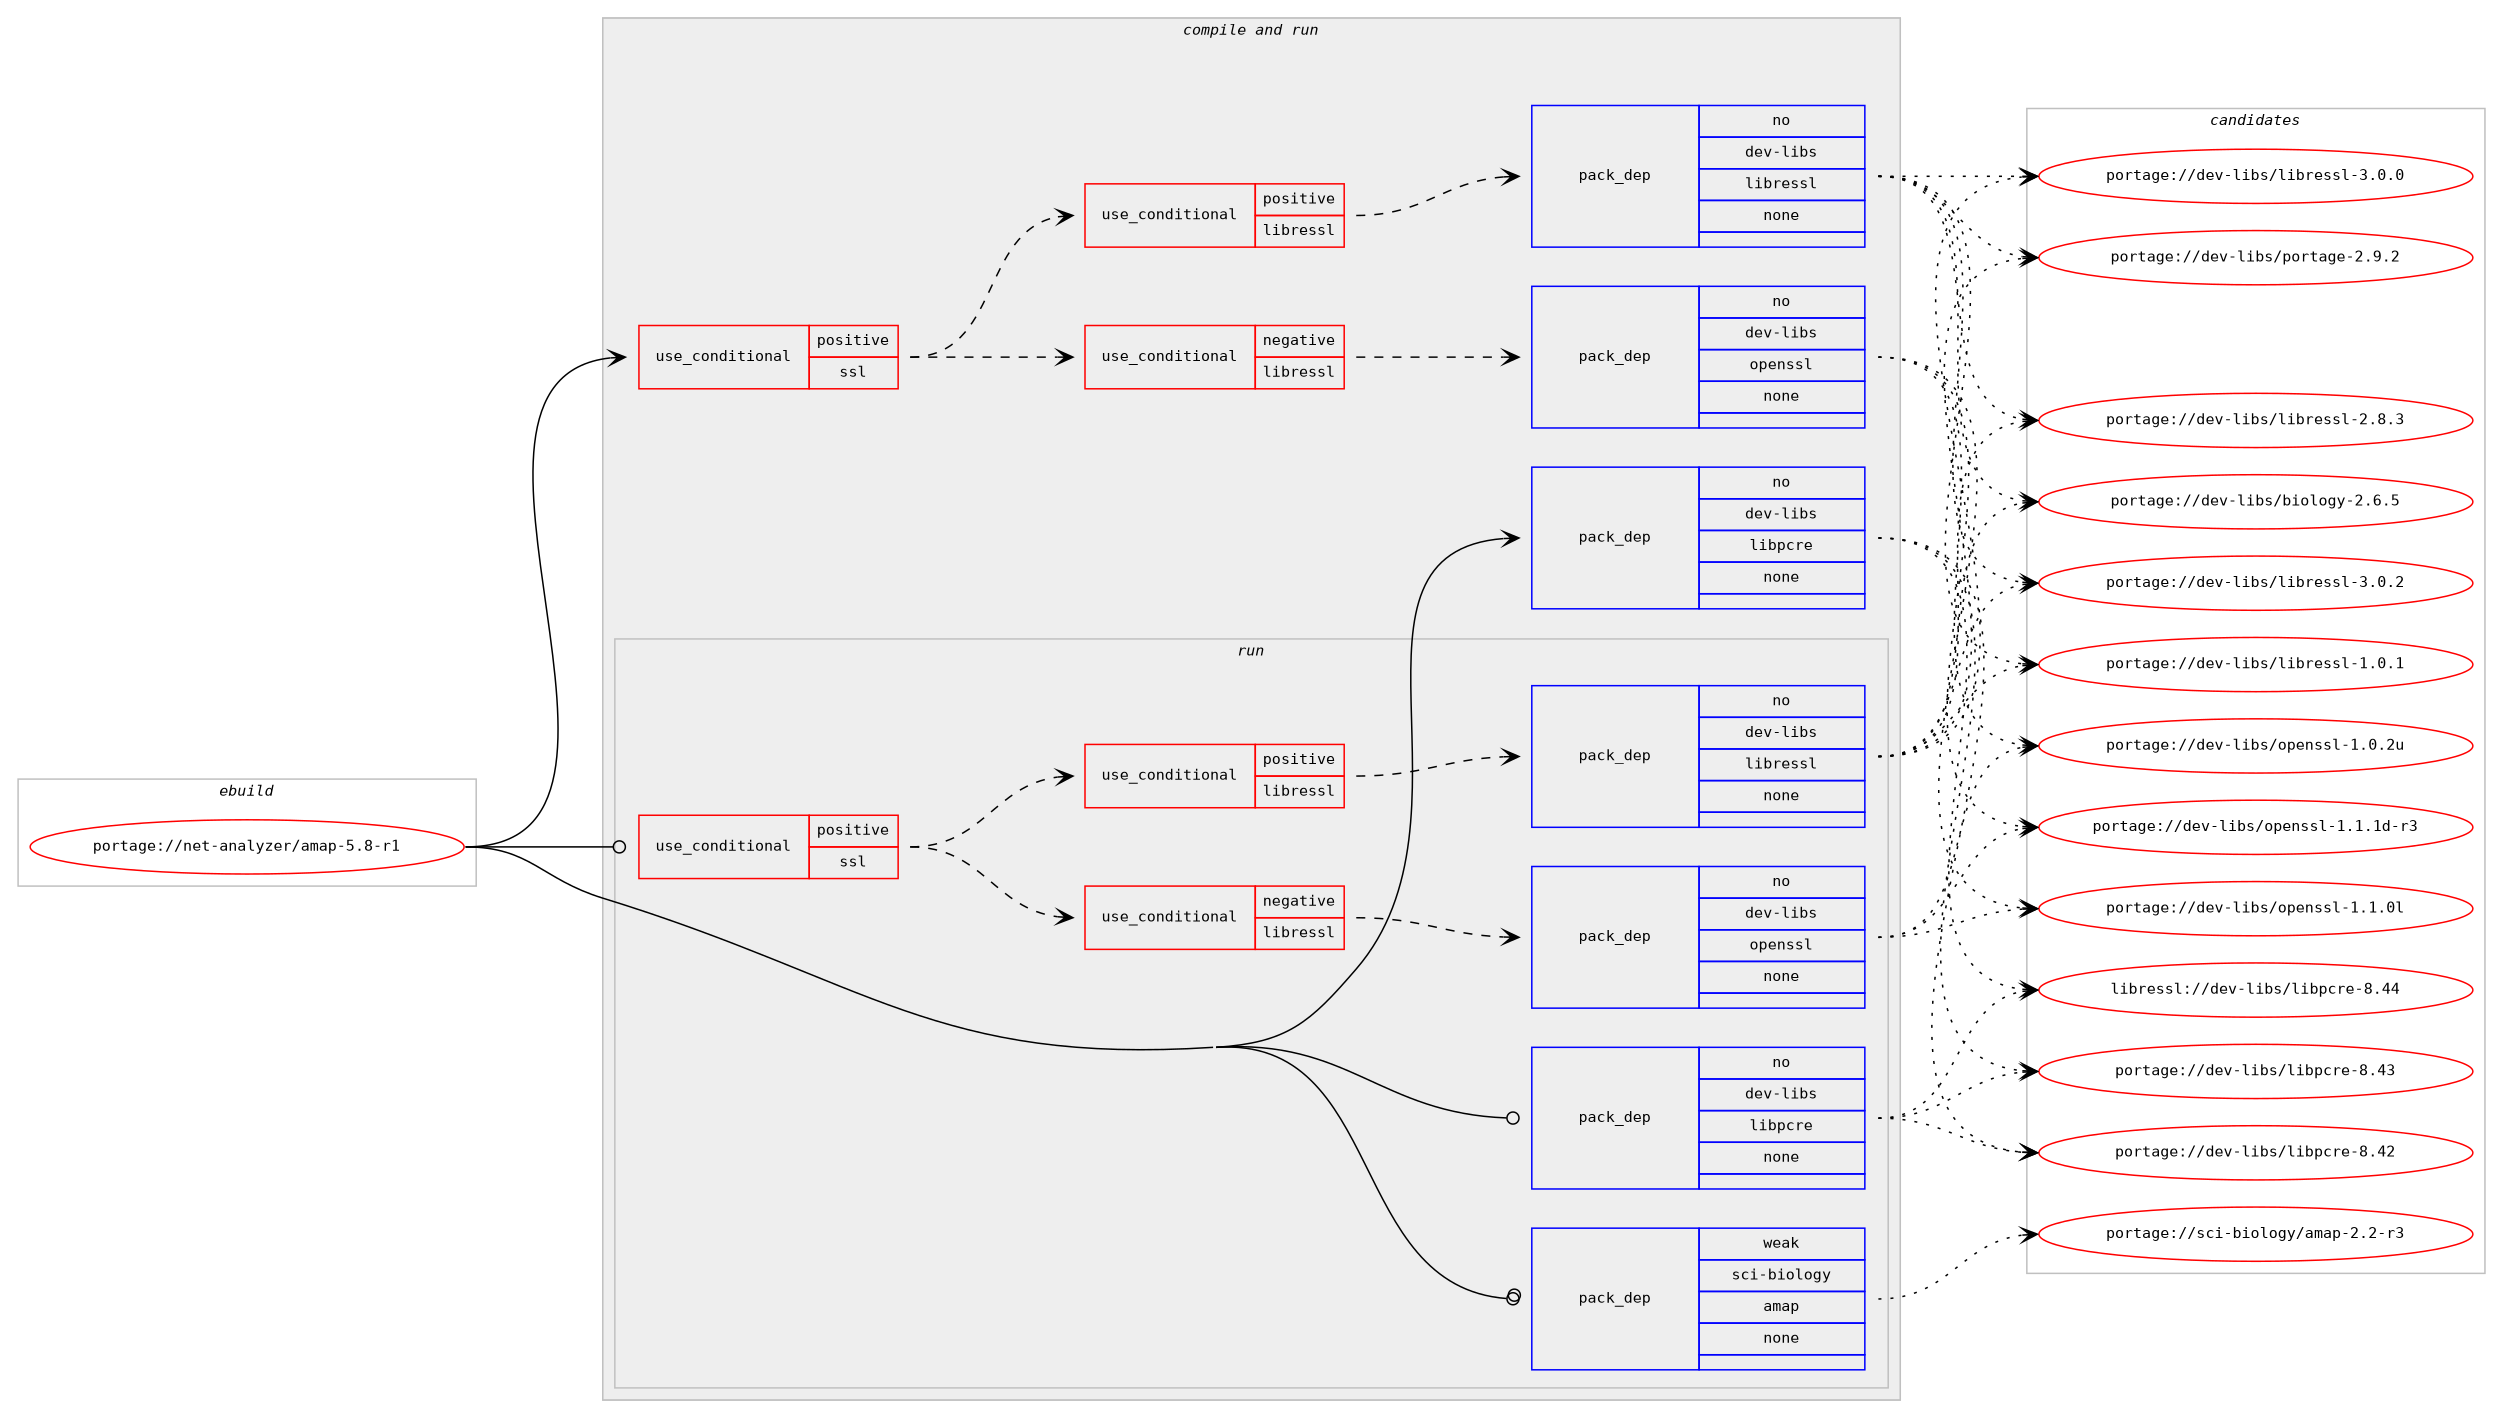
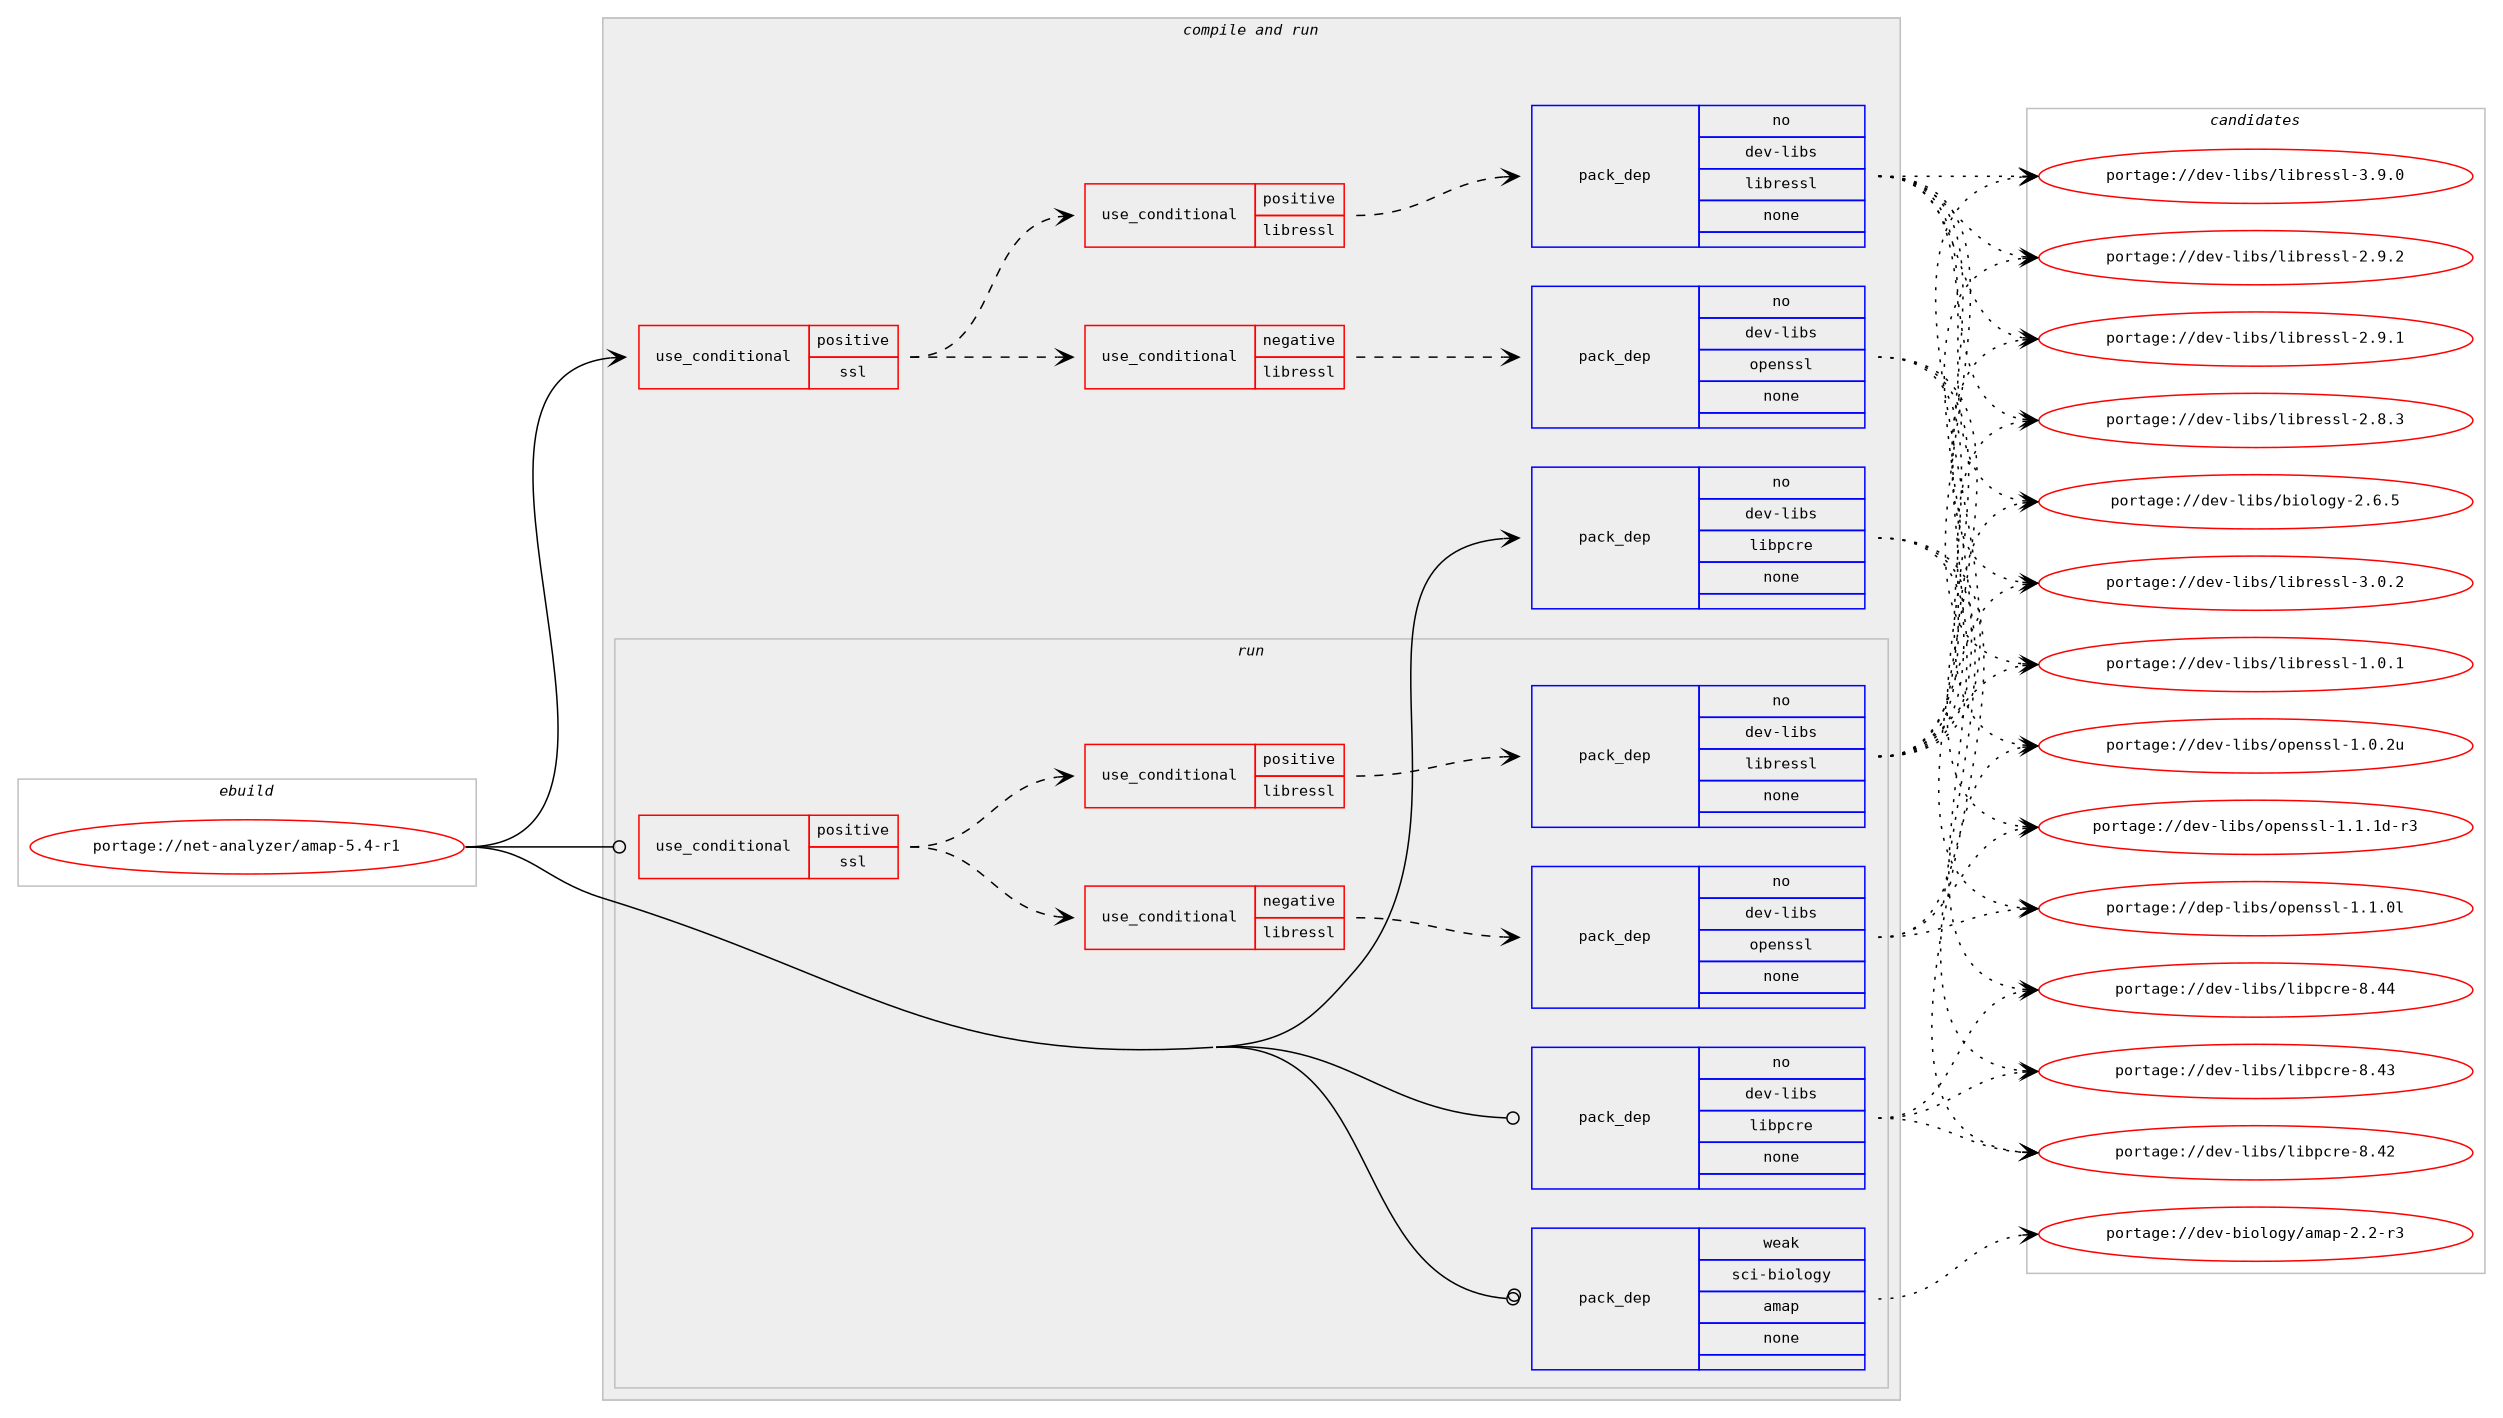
node "portage://dev-libs/libressl-3.0.0": label "portage://dev-libs/libressl-3.0.0" -> "portage://dev-libs/libressl-3.9.0"
node "portage://dev-libs/portage-2.9.2": label "portage://dev-libs/portage-2.9.2" -> "portage://dev-libs/libressl-2.9.2"
node "portage://dev-libs/libressl-2.9.1": added
node "portage://net-analyzer/amap-5.8-r1": label "portage://net-analyzer/amap-5.8-r1" -> "portage://net-analyzer/amap-5.4-r1"
node "portage://dev-libs/openssl-1.1.0l": label "portage://dev-libs/openssl-1.1.0l" -> "portage://dep-libs/openssl-1.1.0l"
node "libressl://dev-libs/libpcre-8.44": label "libressl://dev-libs/libpcre-8.44" -> "portage://dev-libs/libpcre-8.44"
node "portage://sci-biology/amap-2.2-r3": label "portage://sci-biology/amap-2.2-r3" -> "portage://dev-biology/amap-2.2-r3"
